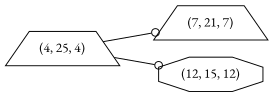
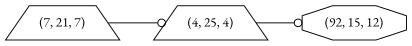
edge "(4, 25, 4)" -> "(7, 21, 7)": reversed
node "(12, 15, 12)": label "(12, 15, 12)" -> "(92, 15, 12)"
